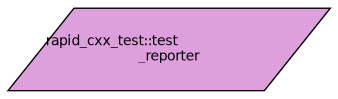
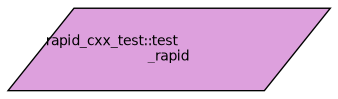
node "rapid_cxx_test::test _reporter": label "rapid_cxx_test::test _reporter" -> "rapid_cxx_test::test _rapid"
